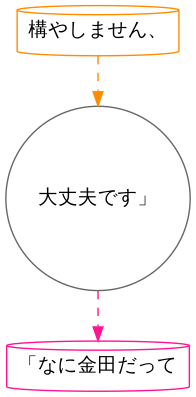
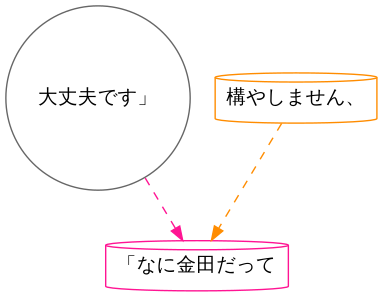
edge "構やしません、" -> "大丈夫です」": now "構やしません、" -> "「なに金田だって"
